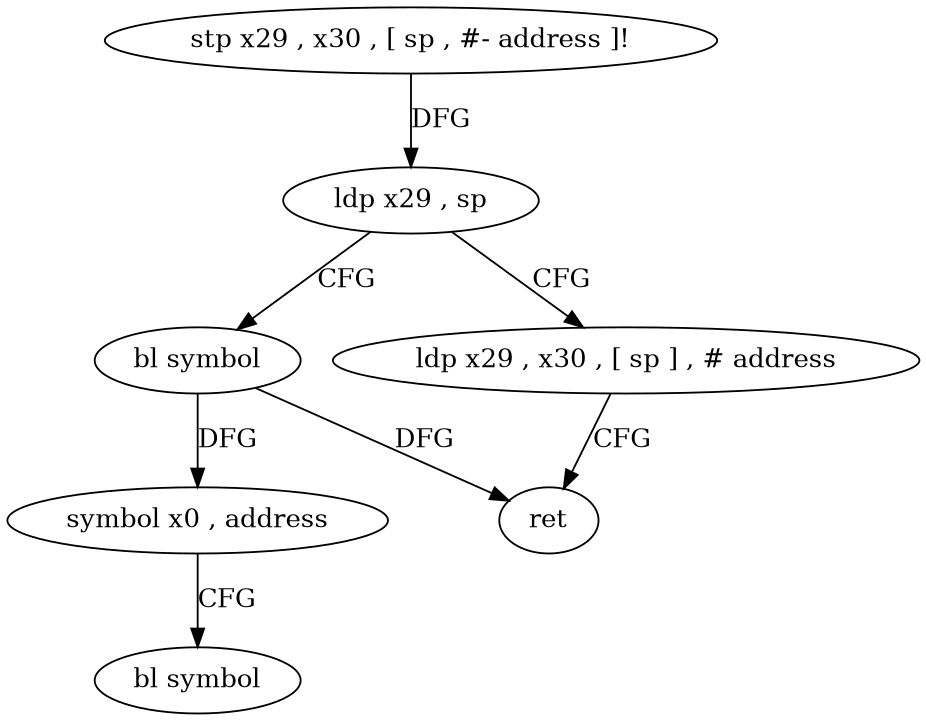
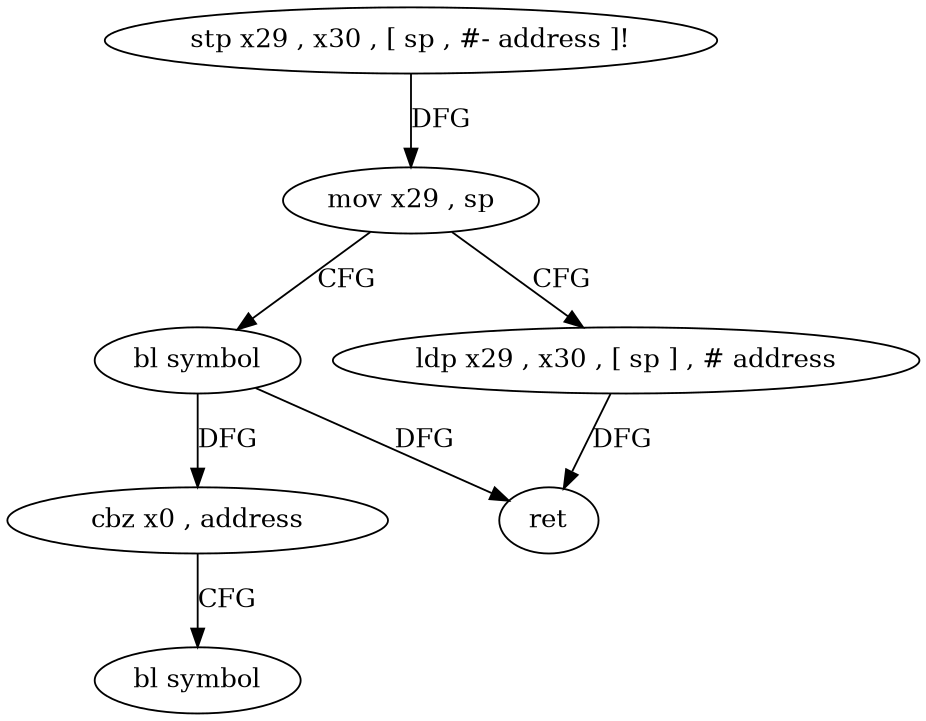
node "ldp x29 , sp": label "ldp x29 , sp" -> "mov x29 , sp"
edge "ldp x29 , x30 , [ sp ] , # address" -> "ret": label "CFG" -> "DFG"
node "symbol x0 , address": label "symbol x0 , address" -> "cbz x0 , address"
